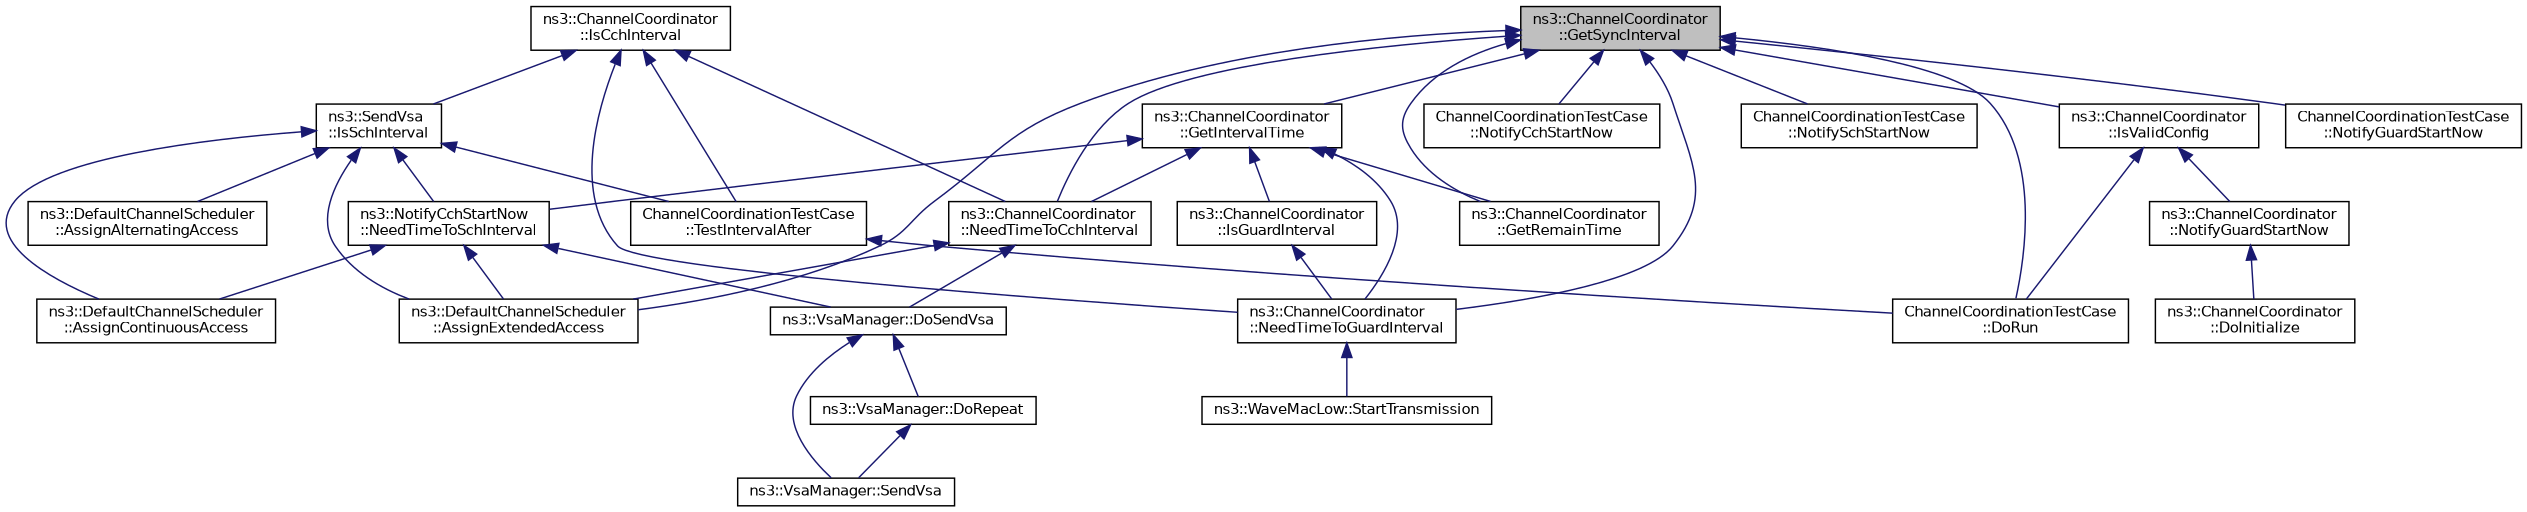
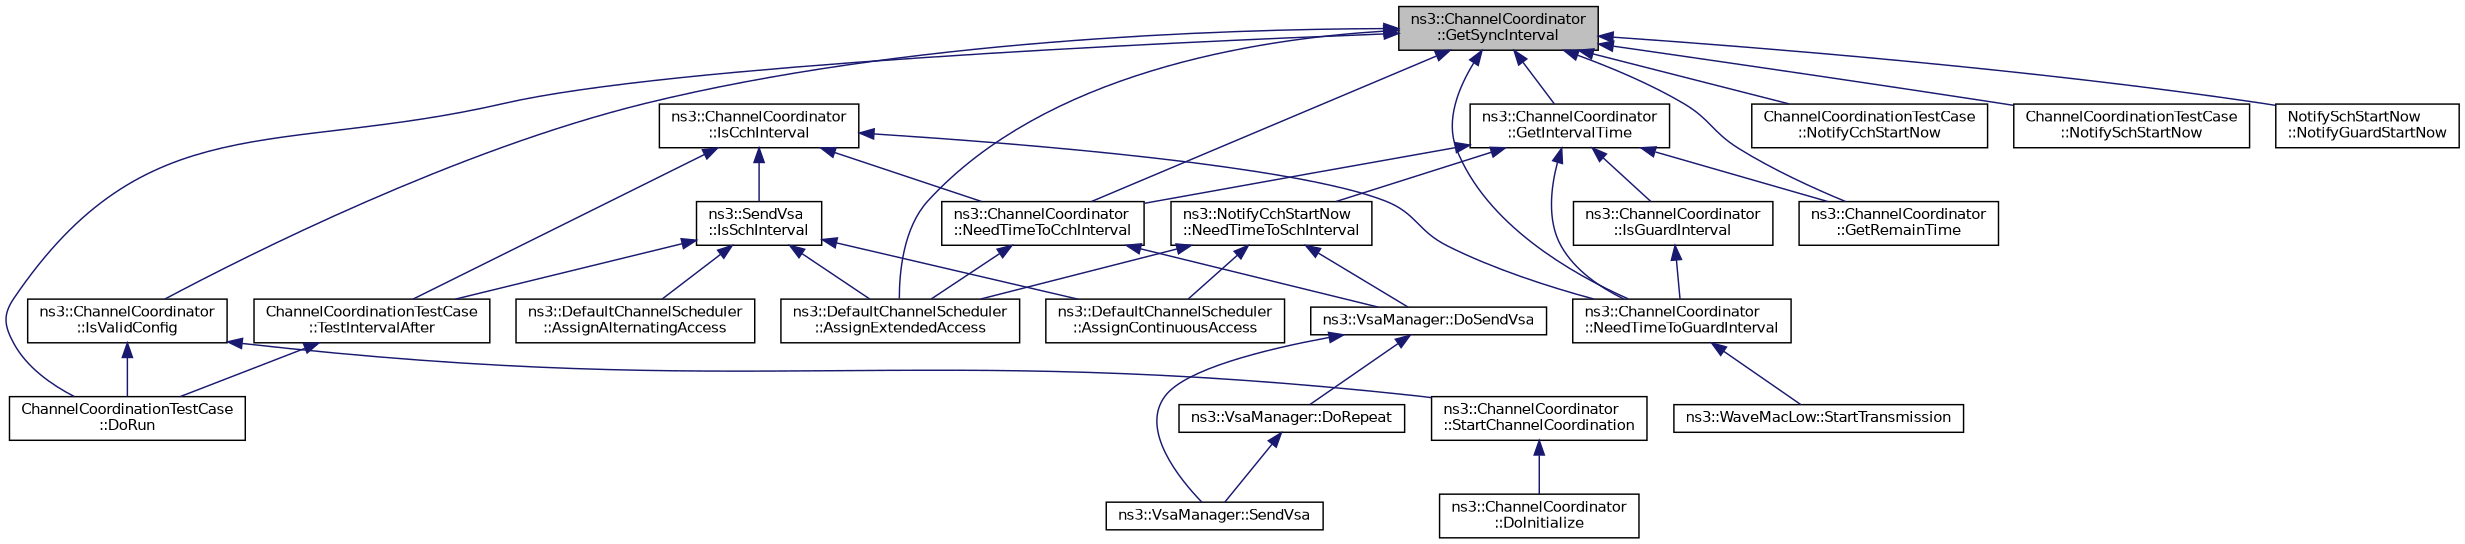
node "ChannelCoordinationTestCase ::NotifyGuardStartNow": label "ChannelCoordinationTestCase ::NotifyGuardStartNow" -> "NotifySchStartNow ::NotifyGuardStartNow"
edge "ns3::NotifyCchStartNow ::NeedTimeToSchInterval" -> "ns3::SendVsa ::IsSchInterval": removed
node "ns3::ChannelCoordinator ::NotifyGuardStartNow": label "ns3::ChannelCoordinator ::NotifyGuardStartNow" -> "ns3::ChannelCoordinator ::StartChannelCoordination"
